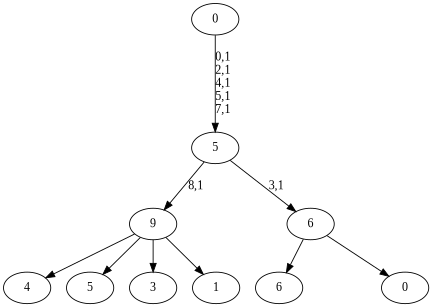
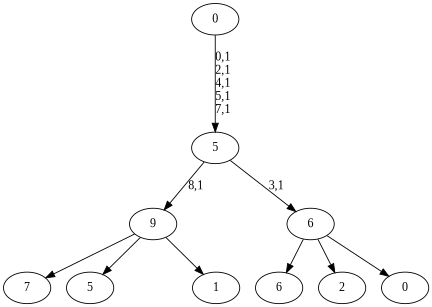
node "4": label "4" -> "7"
node "3": removed
node "2": added
